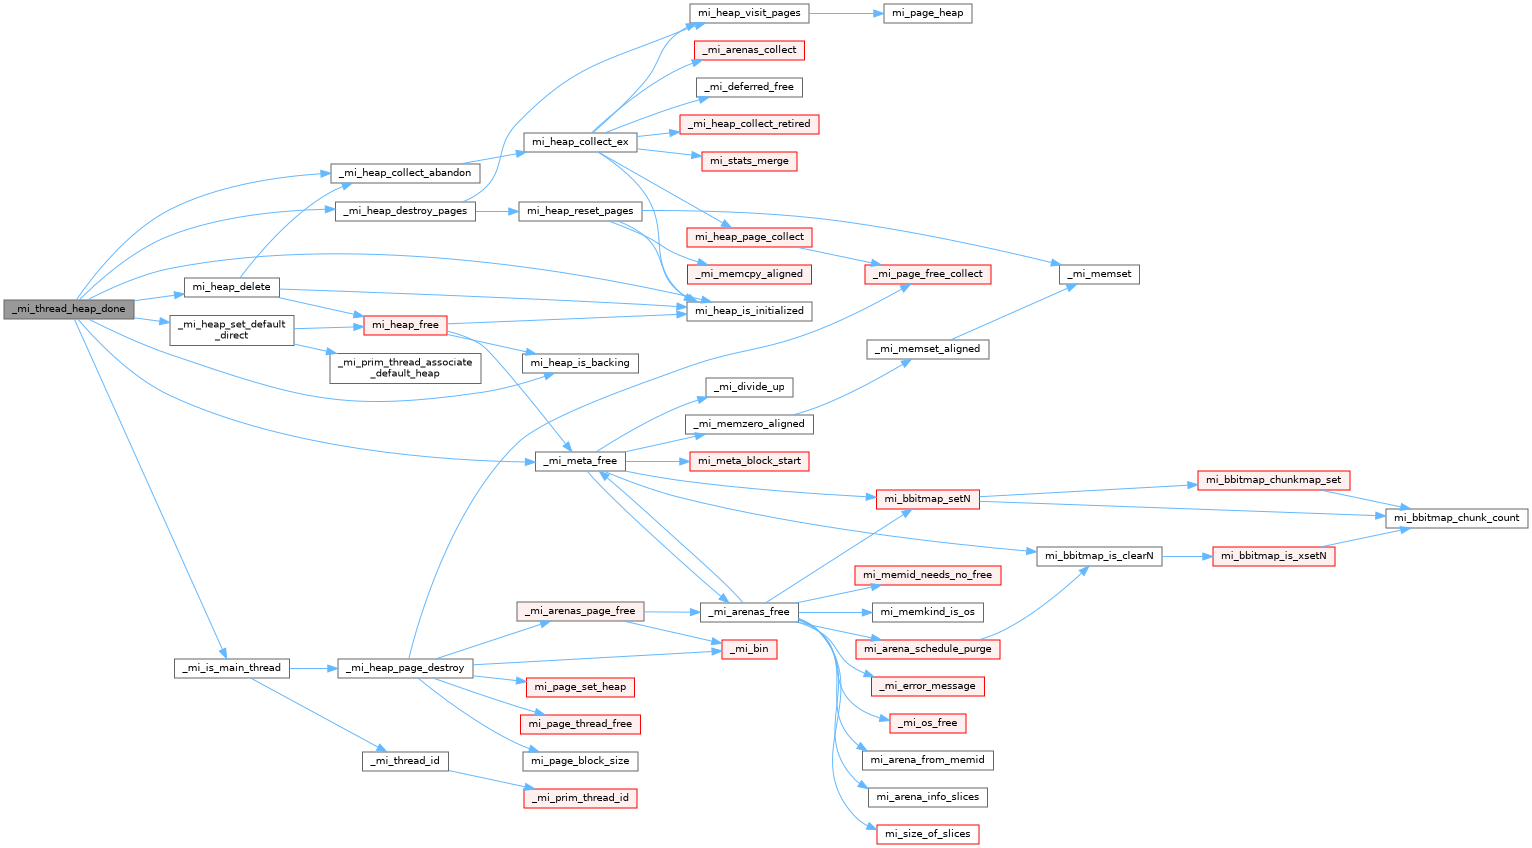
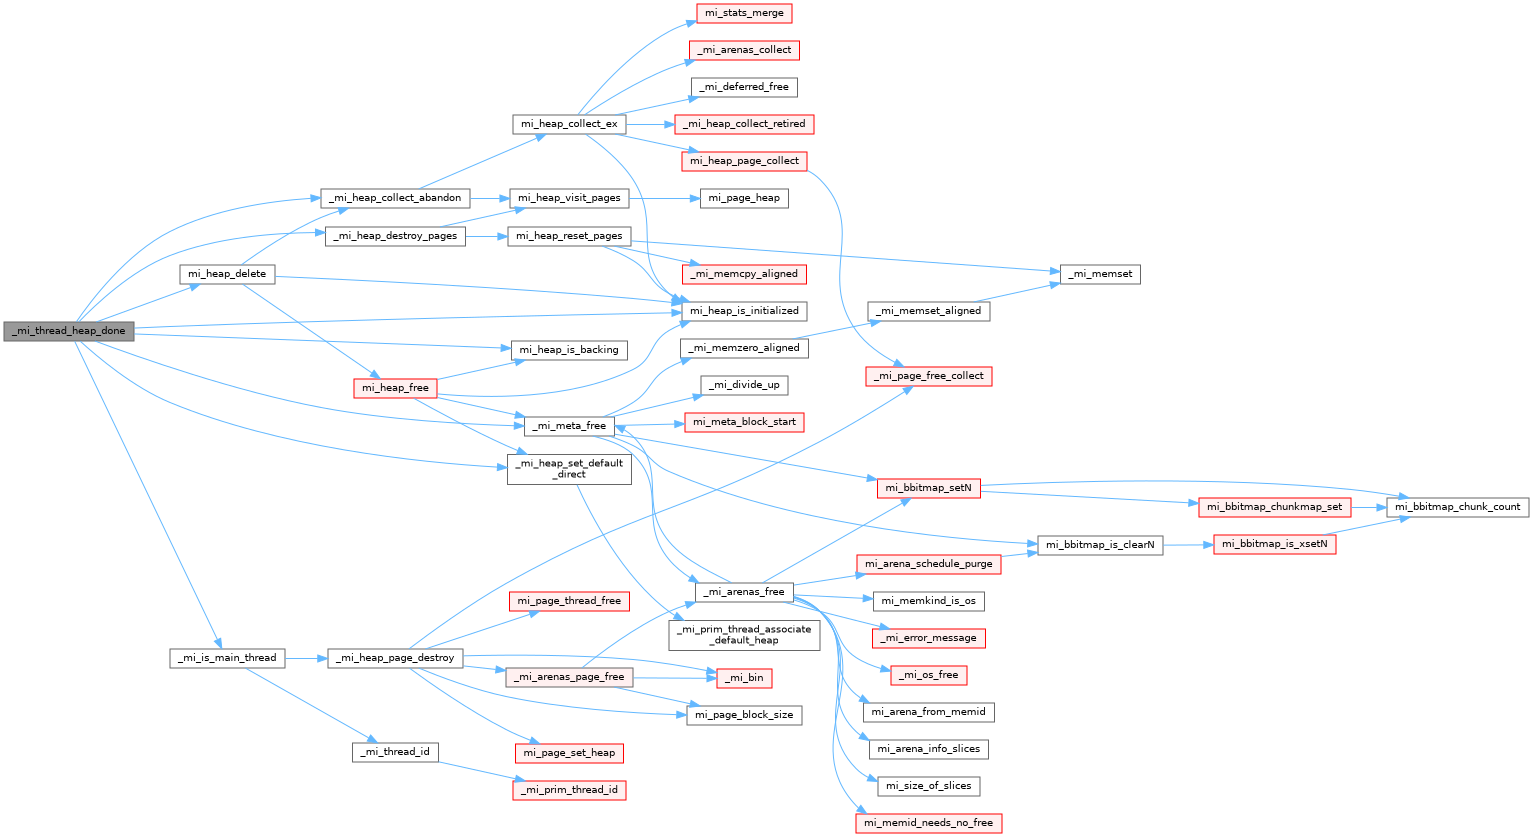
edge "mi_heap_collect_ex" -> "mi_heap_visit_pages": now "_mi_heap_collect_abandon" -> "mi_heap_visit_pages"
edge "_mi_heap_set_default _direct" -> "mi_heap_free": reversed
edge "_mi_arenas_page_free" -> "mi_page_block_size": added
node "mi_size_of_slices": color red -> grey40
